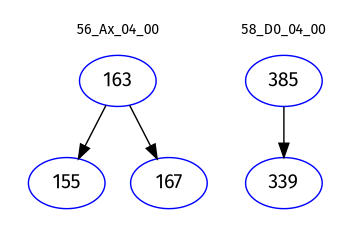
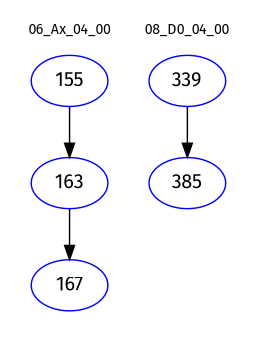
cluster "56_Ax_04_00": label "56_Ax_04_00" -> "06_Ax_04_00"
cluster "58_D0_04_00": label "58_D0_04_00" -> "08_D0_04_00"
edge "385" -> "339": reversed
edge "163" -> "155": reversed
